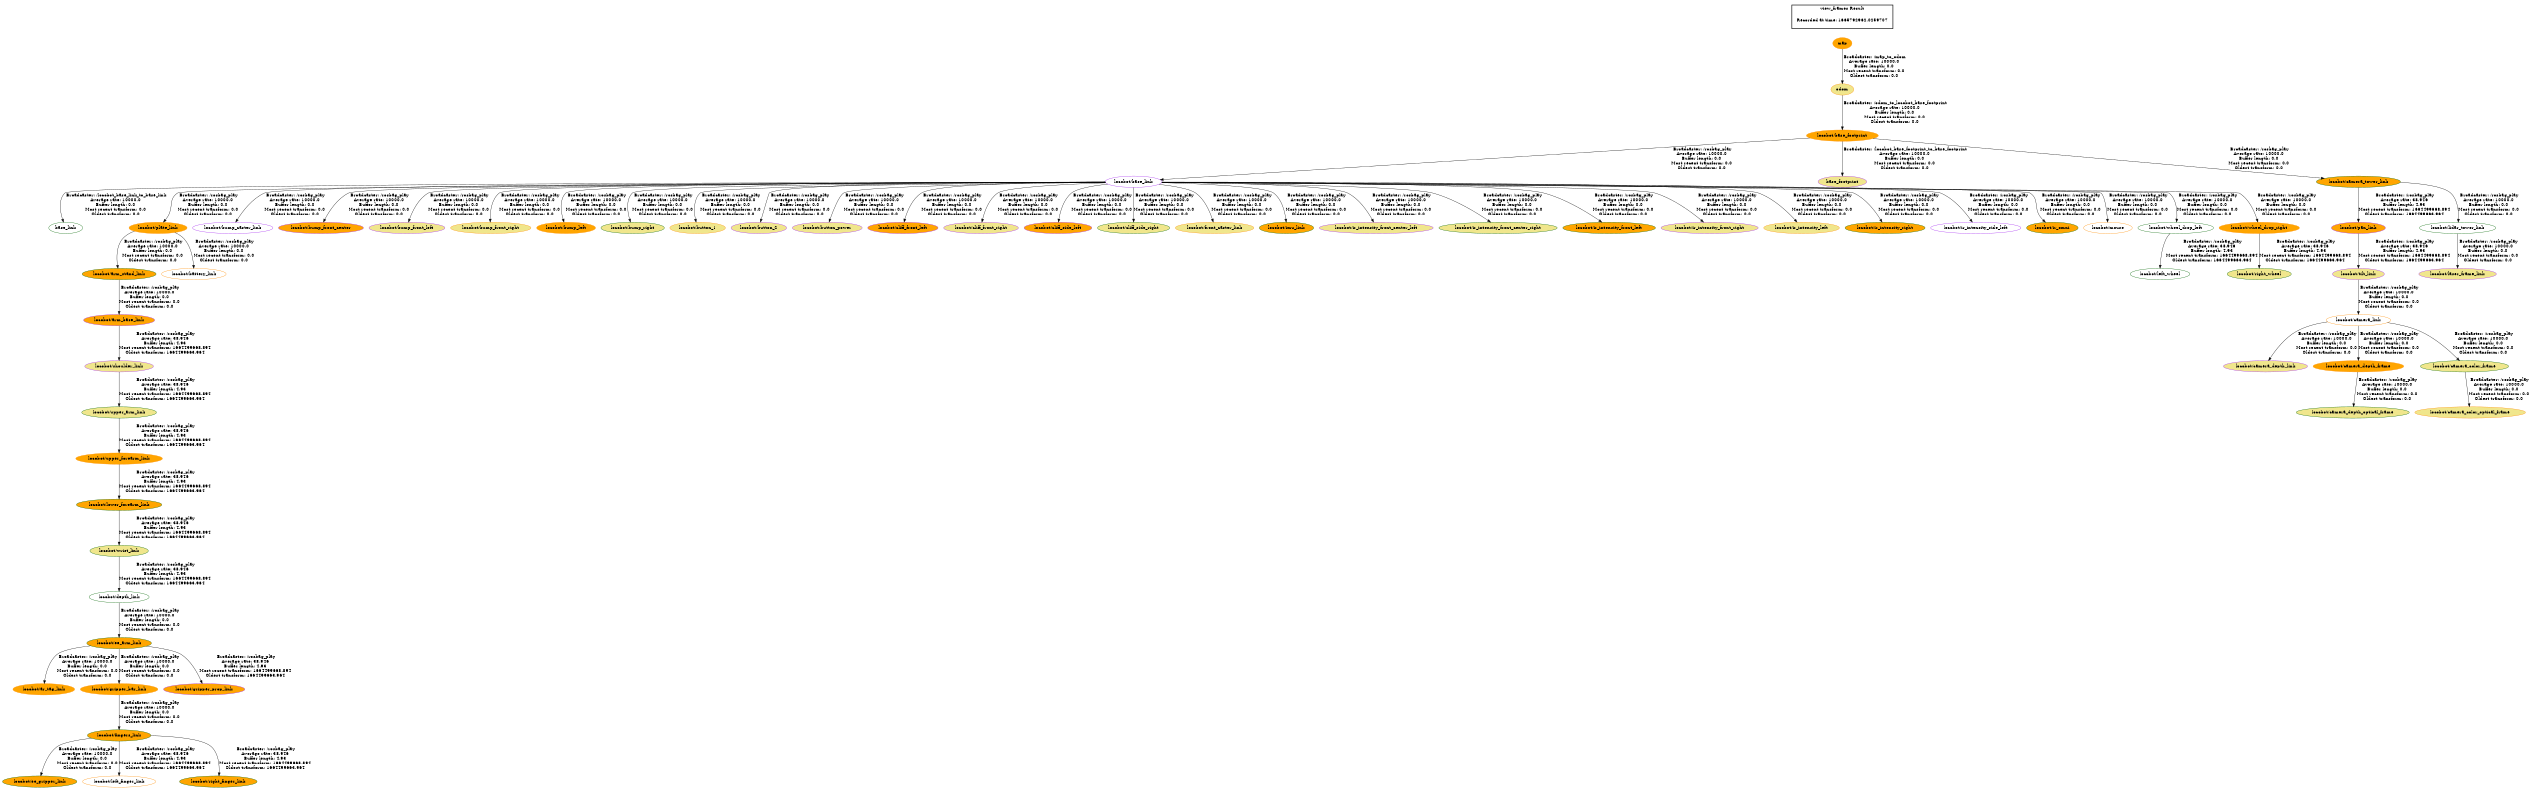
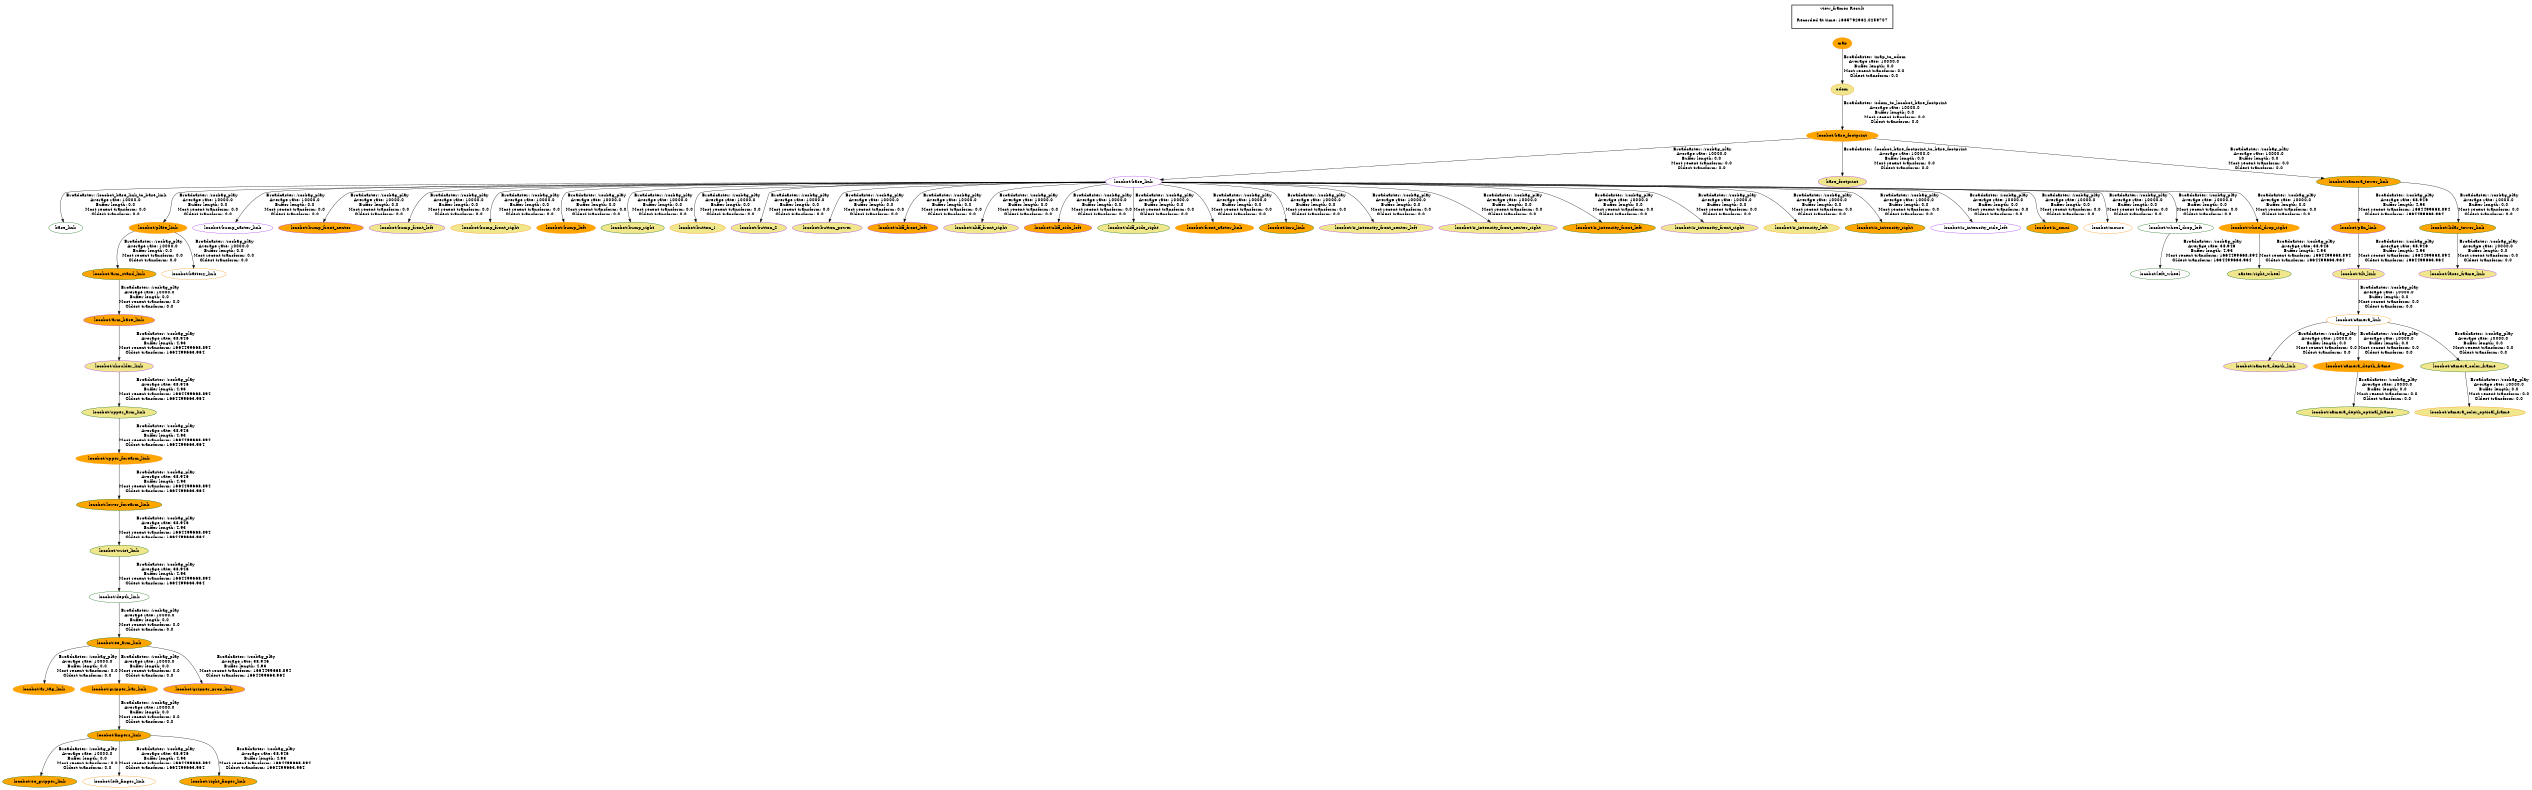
node "locobot/front_caster_link": fillcolor khaki -> orange
node "locobot/ir_intensity_front_center_right": color darkgreen -> purple
node "locobot/lidar_tower_link": fillcolor white -> orange
node "locobot/right_wheel": label "locobot/right_wheel" -> "caster/right_wheel"
